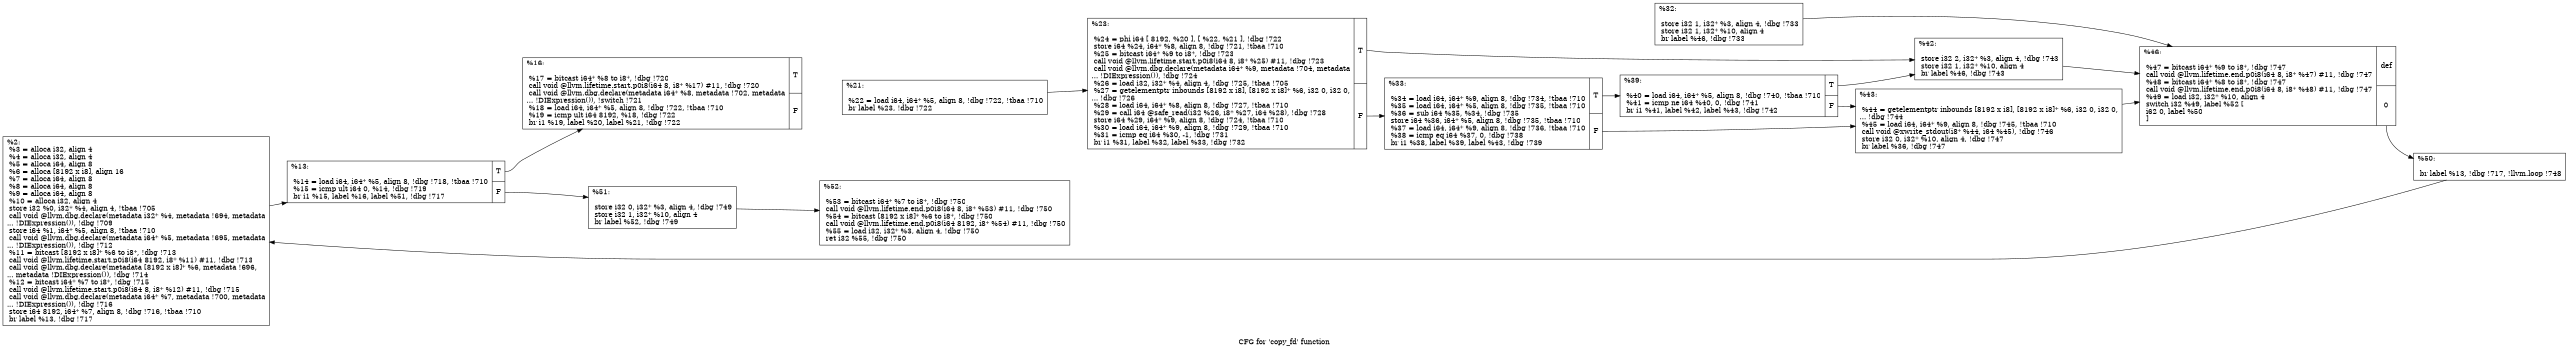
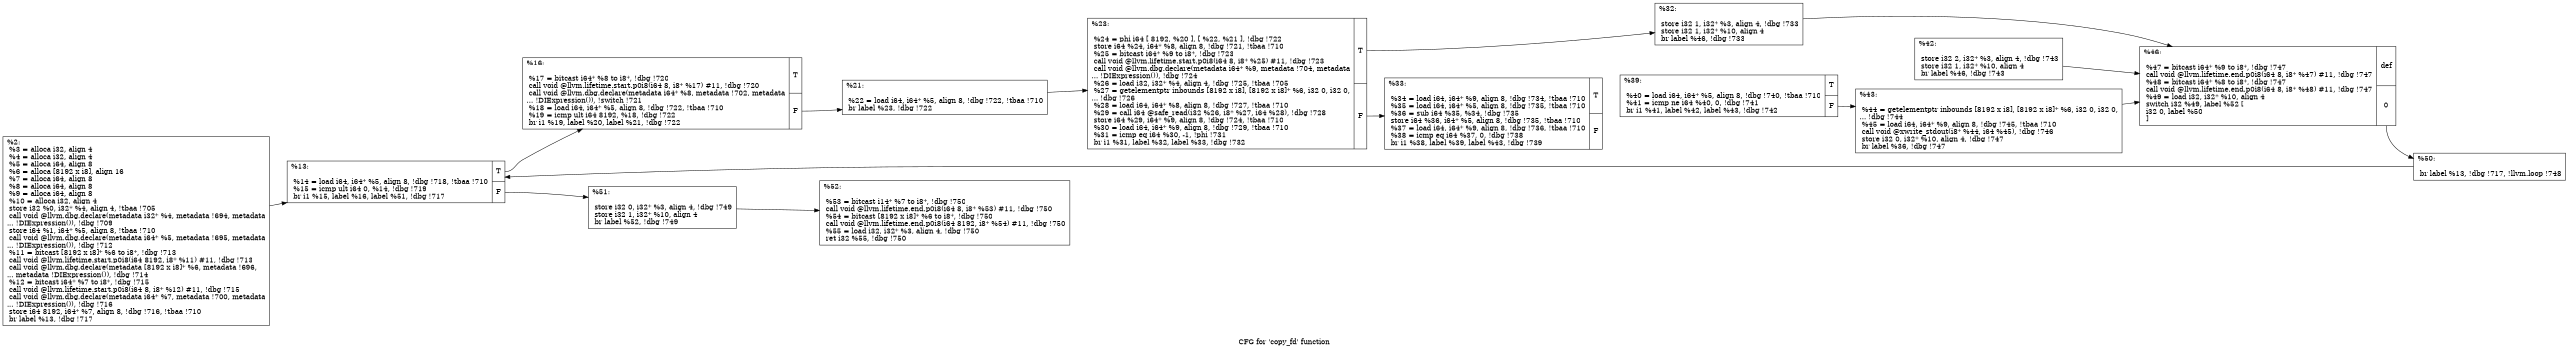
edge "%23:" -> "%42:": now "%23:" -> "%32:"
edge "%39:" -> "%42:": removed
edge "%33:" -> "%39:": removed
edge "%16:" -> "%21:": added
node "%46:": text "i62 0, label %50" -> "i32 0, label %50"
edge "%33:" -> "%43:": removed
node "%23:": text "%31 = icmp eq i64 %30, -1, !dbg !731" -> "%31 = icmp eq i64 %30, -1, !phi !731"
node "%52:": text "%53 = bitcast i64* %7 to i8*, !dbg !750" -> "%53 = bitcast i14* %7 to i8*, !dbg !750"
edge "%50:" -> "%2:": now "%50:" -> "%13:"
